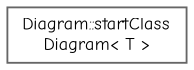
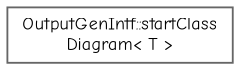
node "Diagram::startClass Diagram< T >": label "Diagram::startClass Diagram< T >" -> "OutputGenIntf::startClass Diagram< T >"
